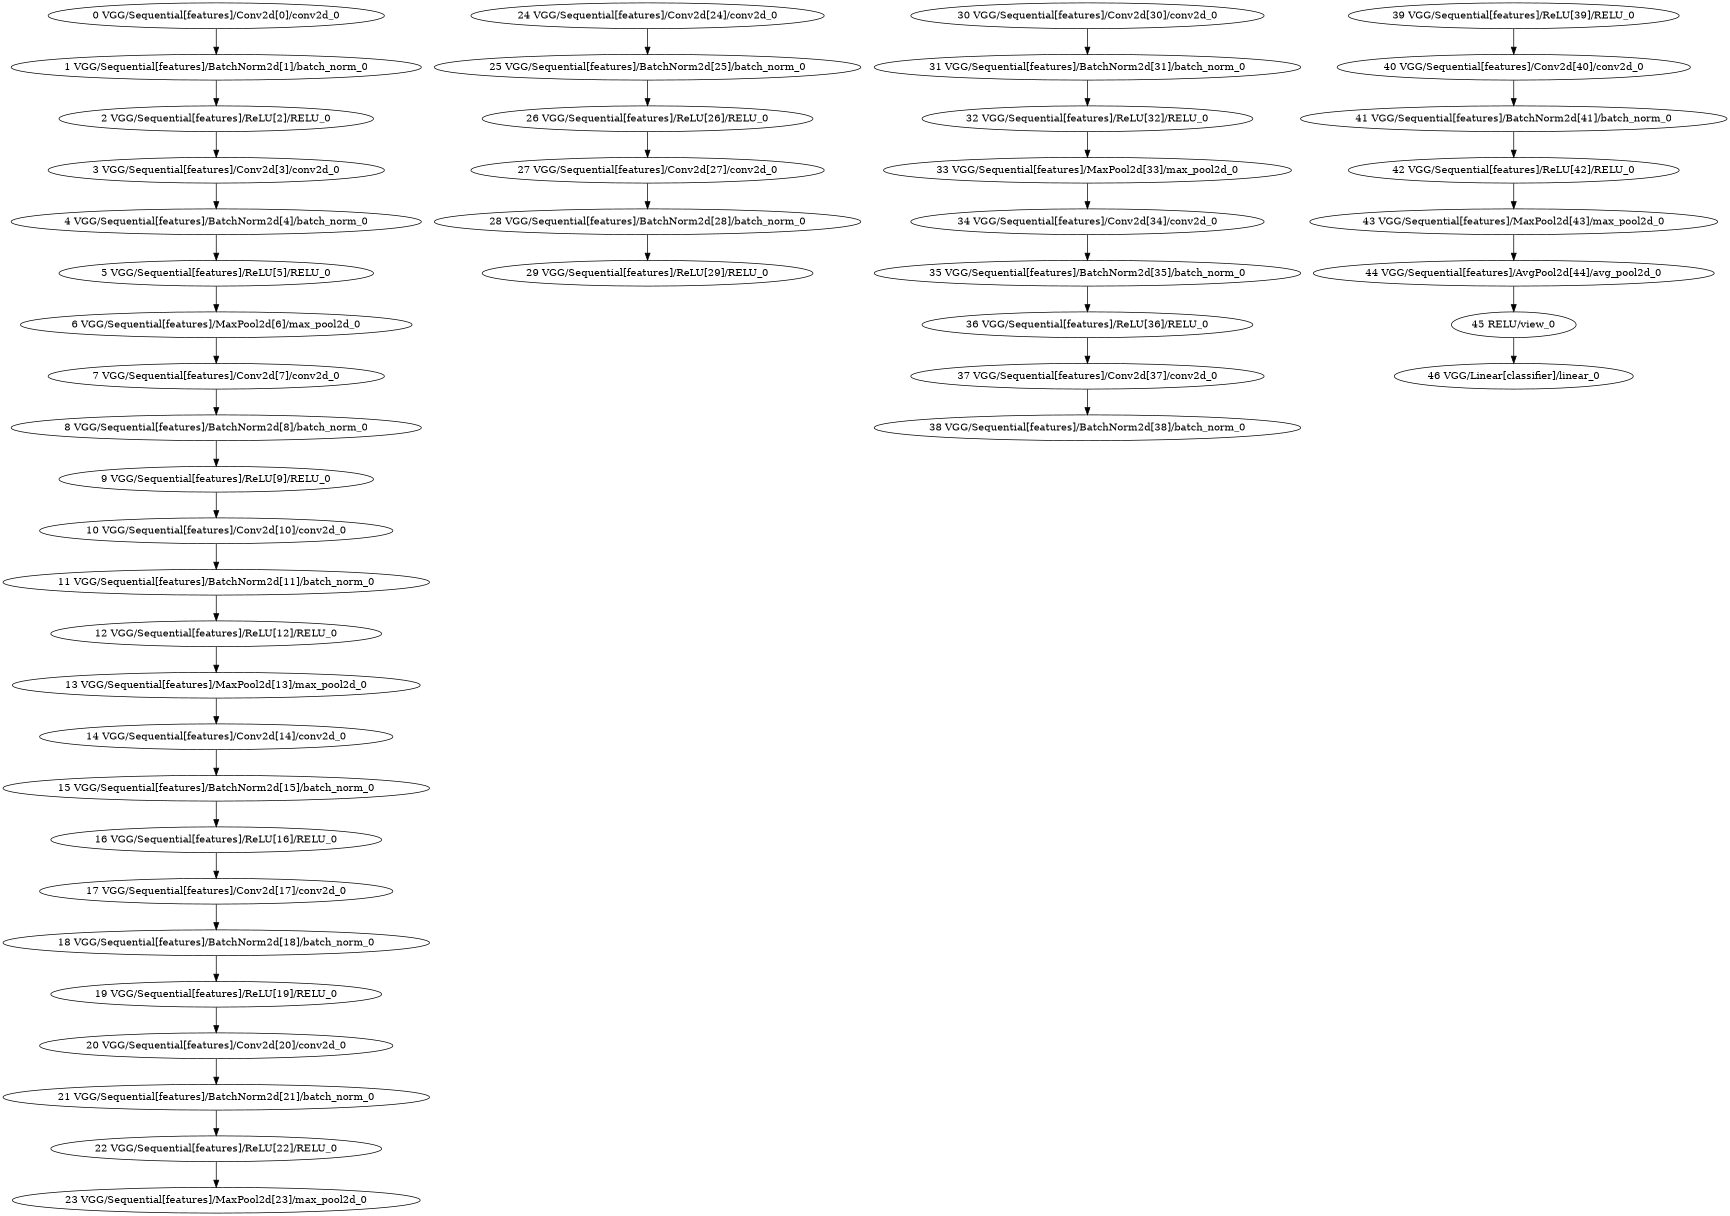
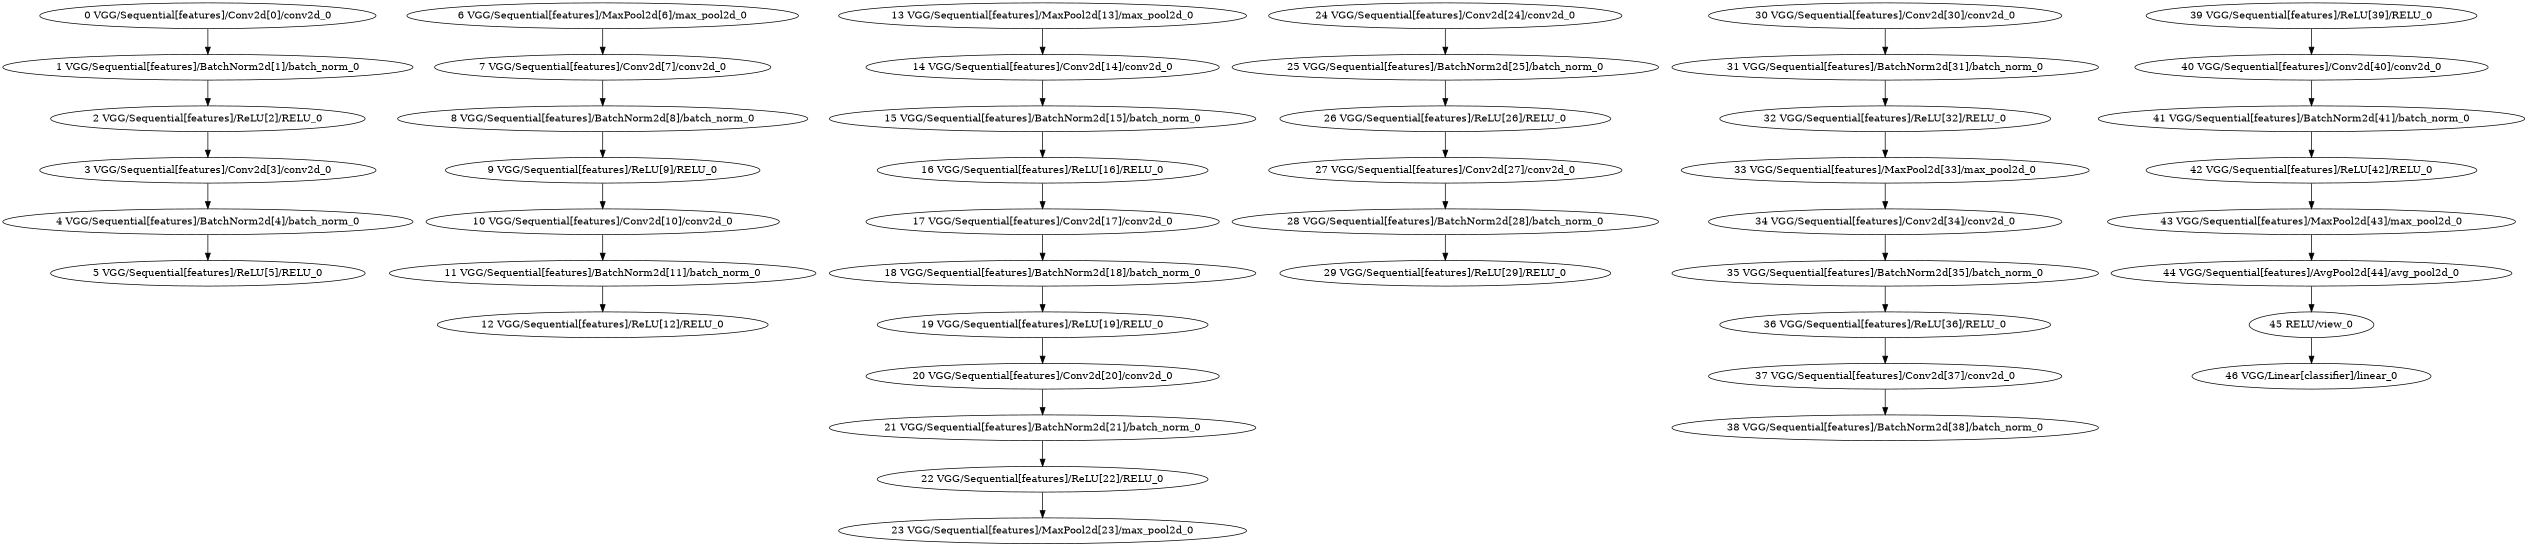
edge "5 VGG/Sequential[features]/ReLU[5]/RELU_0" -> "6 VGG/Sequential[features]/MaxPool2d[6]/max_pool2d_0": removed
edge "12 VGG/Sequential[features]/ReLU[12]/RELU_0" -> "13 VGG/Sequential[features]/MaxPool2d[13]/max_pool2d_0": removed
